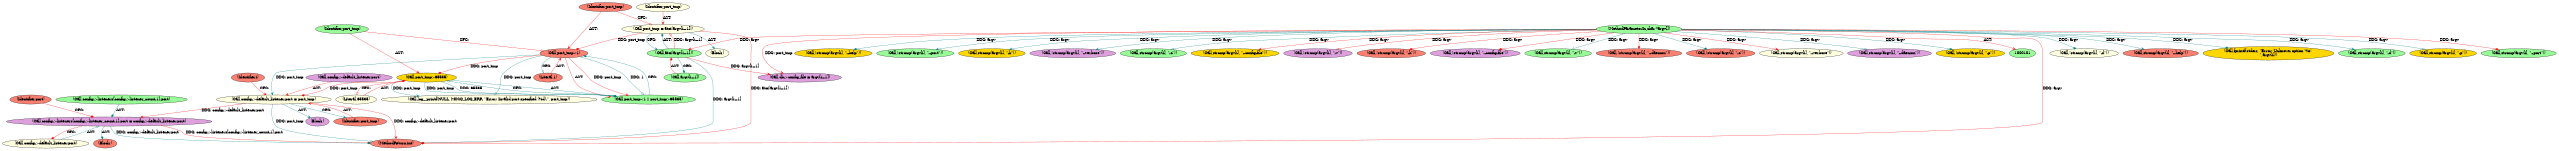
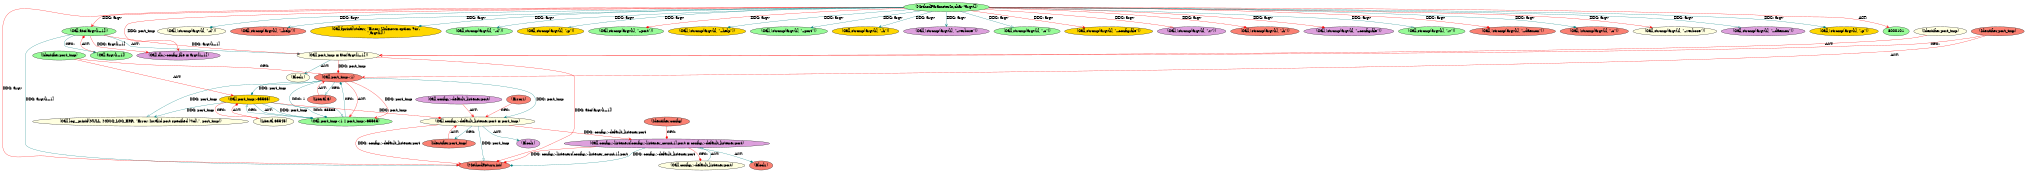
edge "(Call,port_tmp = atoi(argv[i+1]))" -> "(Call,atoi(argv[i+1]))": removed, label "CFG:"
node "1000101": label "1000101" -> "8000101"
edge "(Call,port_tmp<1)" -> "(Call,port_tmp>65535)": color red -> teal
node "(Identifier,i)": label "(Identifier,i)" -> "(Error,i)"
node "(Literal,1)": label "(Literal,1)" -> "(Literal,6)"
node "(Identifier,port)": label "(Identifier,port)" -> "(Identifier,config)"
node "(Call,config->listeners[config->listener_count-1].port)": removed
node "(Literal,65535)": label "(Literal,65535)" -> "(Literal,65545)"
